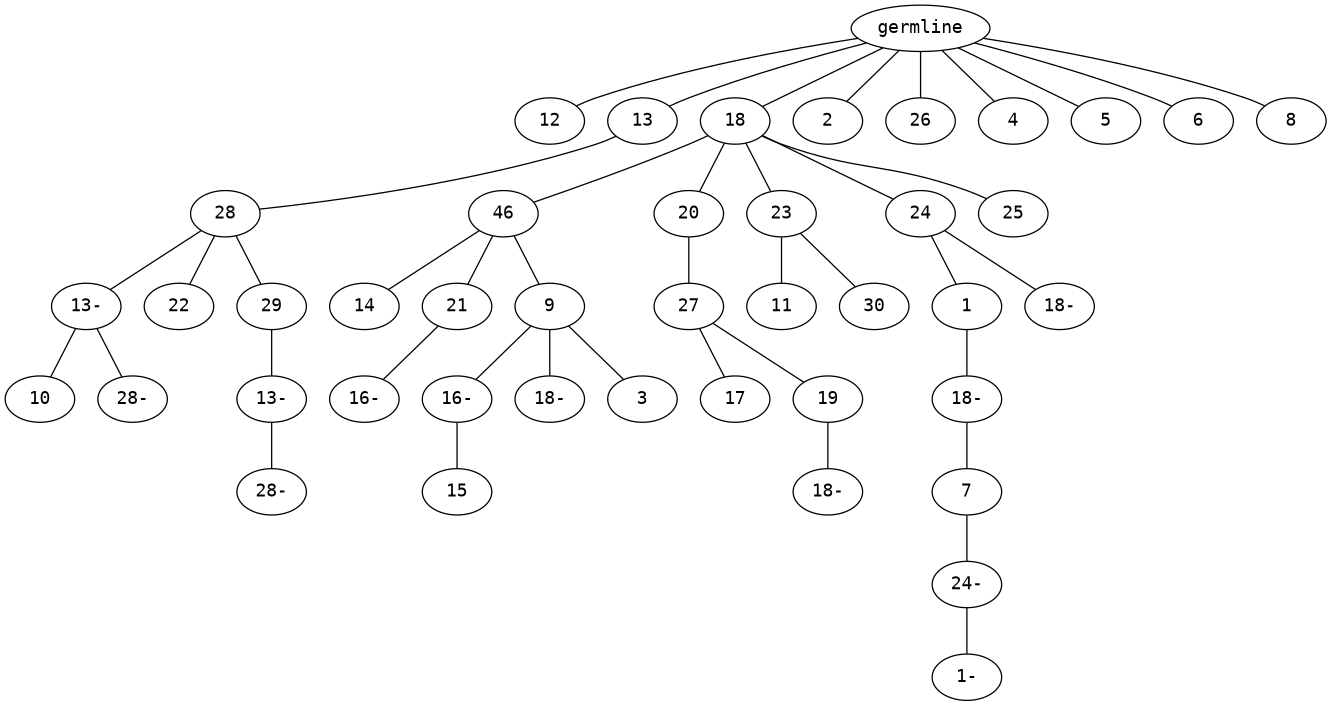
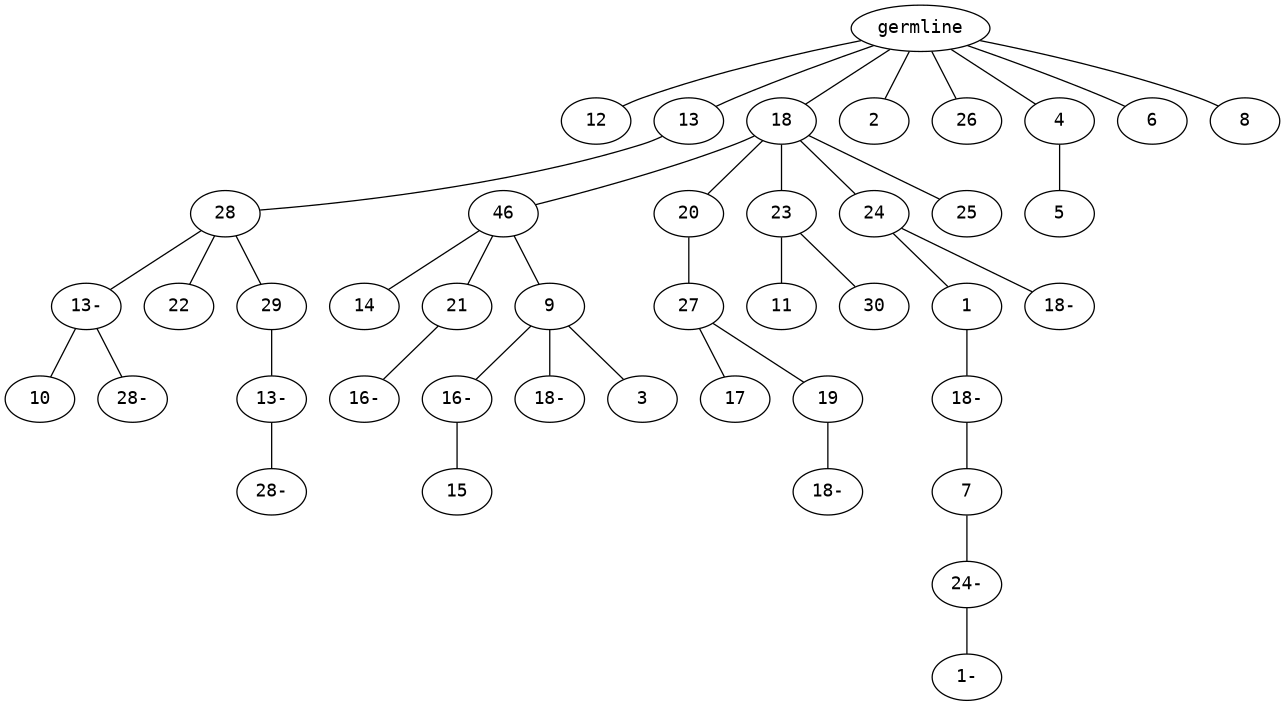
edge "germline" -- "5": now "4" -- "5"
